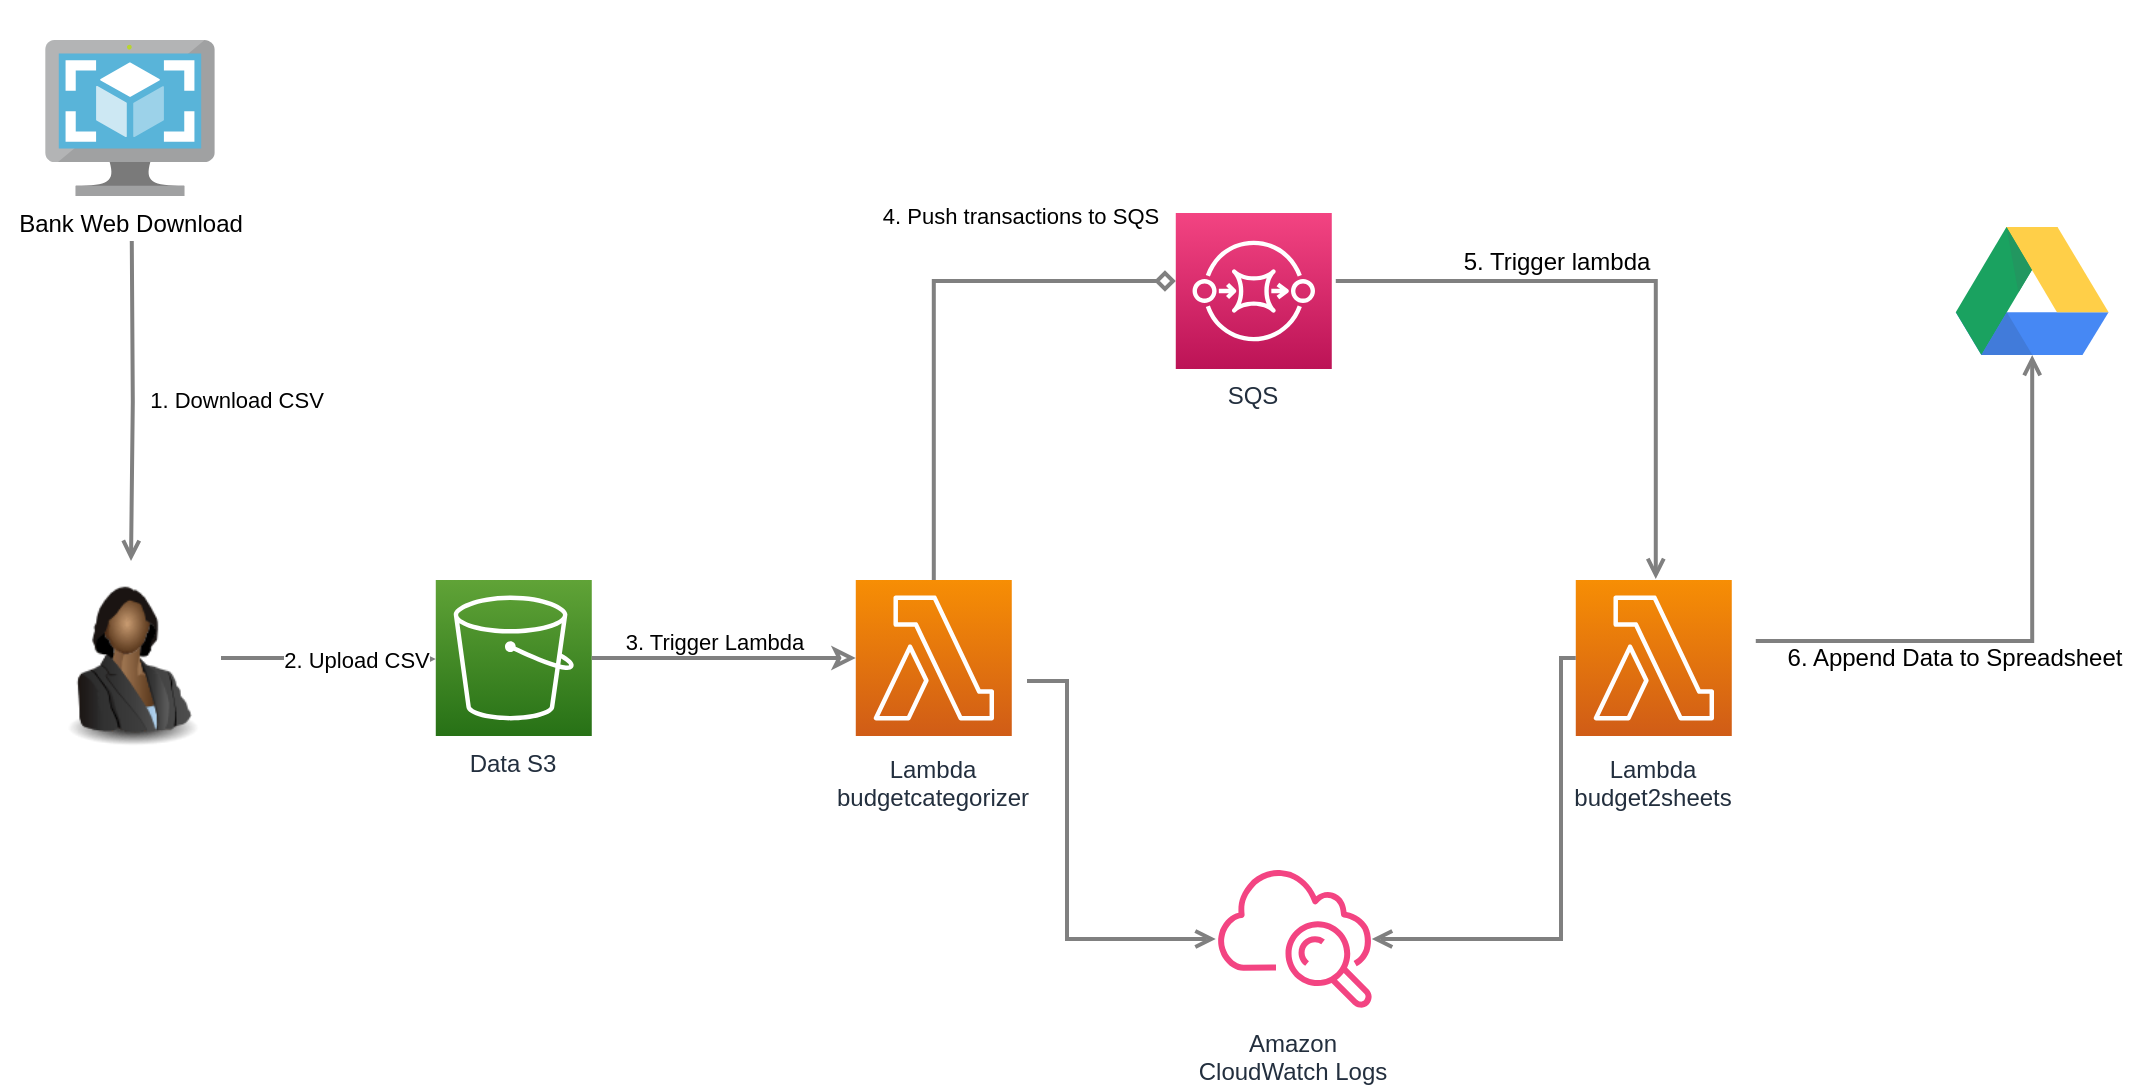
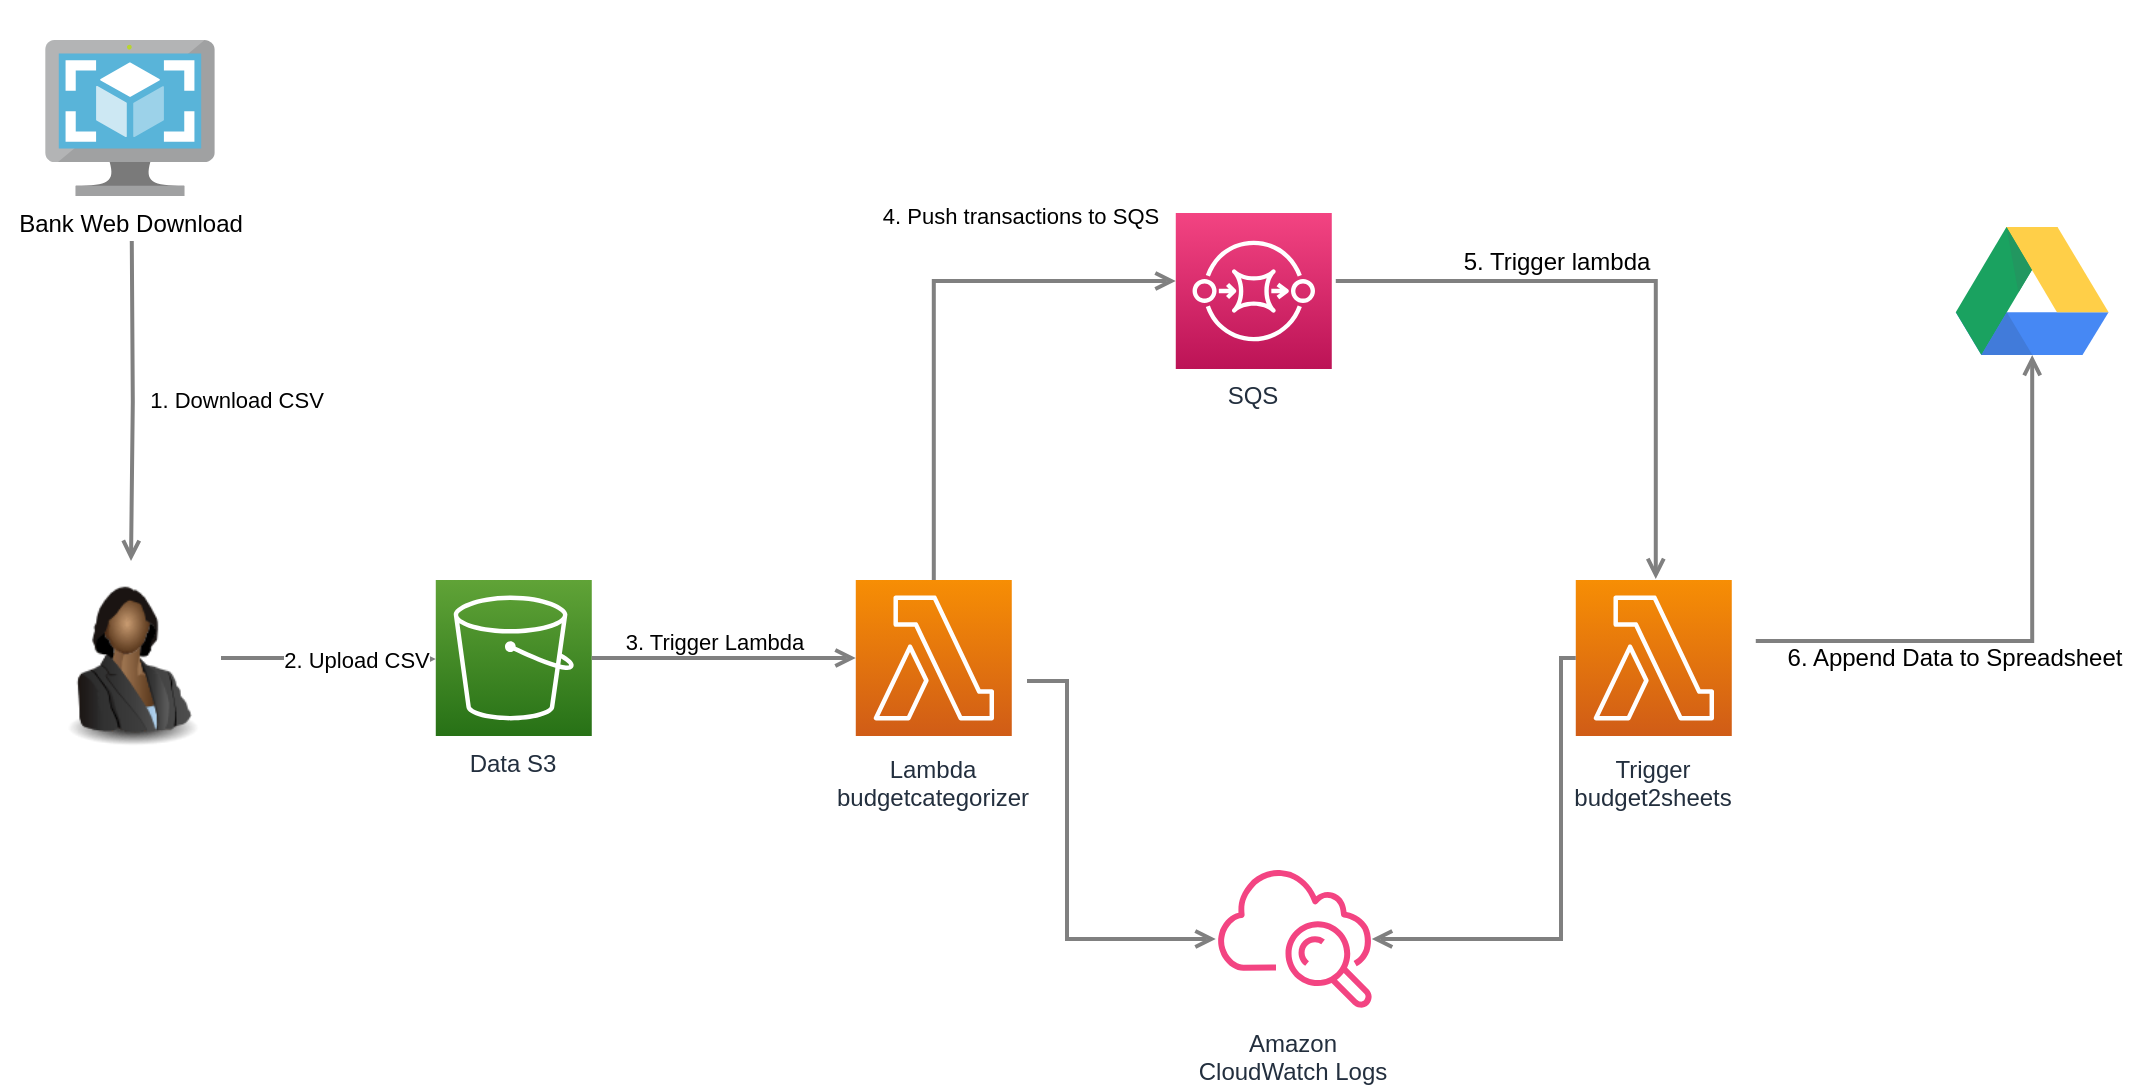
edge "Lambda budgetcategorizer" -> "SQS": arrowhead diamond -> open
edge "Data S3" -> "Lambda budgetcategorizer": arrowhead classic -> open
node "Lambda budget2sheets": label "Lambda budget2sheets" -> "Trigger budget2sheets"
